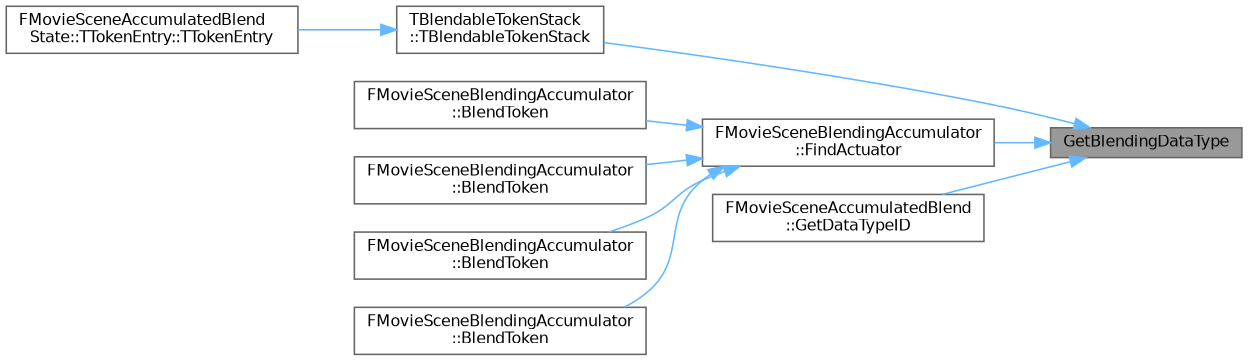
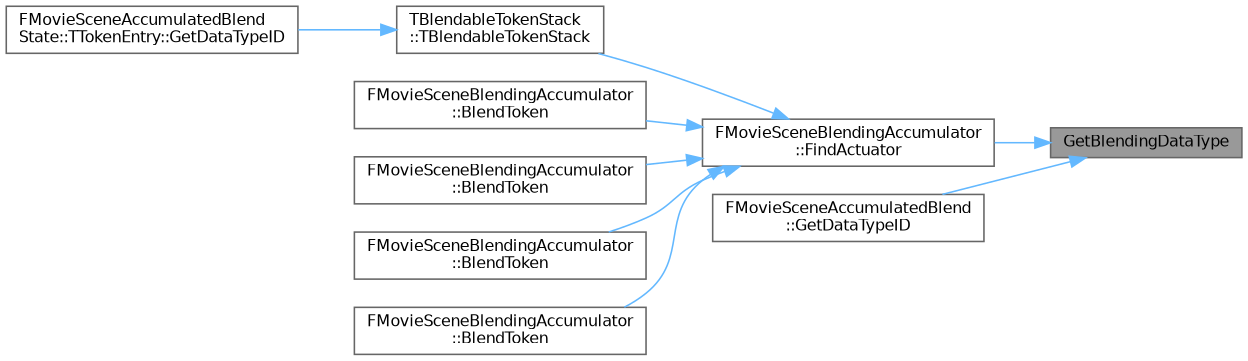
node "FMovieSceneAccumulatedBlend State::TTokenEntry::TTokenEntry": label "FMovieSceneAccumulatedBlend State::TTokenEntry::TTokenEntry" -> "FMovieSceneAccumulatedBlend State::TTokenEntry::GetDataTypeID"
edge "TBlendableTokenStack ::TBlendableTokenStack" -> "GetBlendingDataType": now "TBlendableTokenStack ::TBlendableTokenStack" -> "FMovieSceneBlendingAccumulator ::FindActuator"
